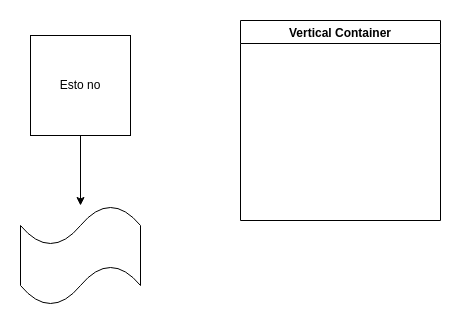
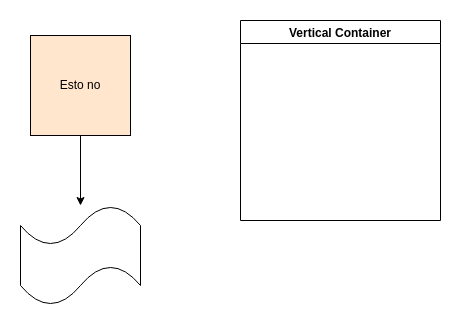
node "Esto no": fillcolor #ffffff -> #ffe6cc
